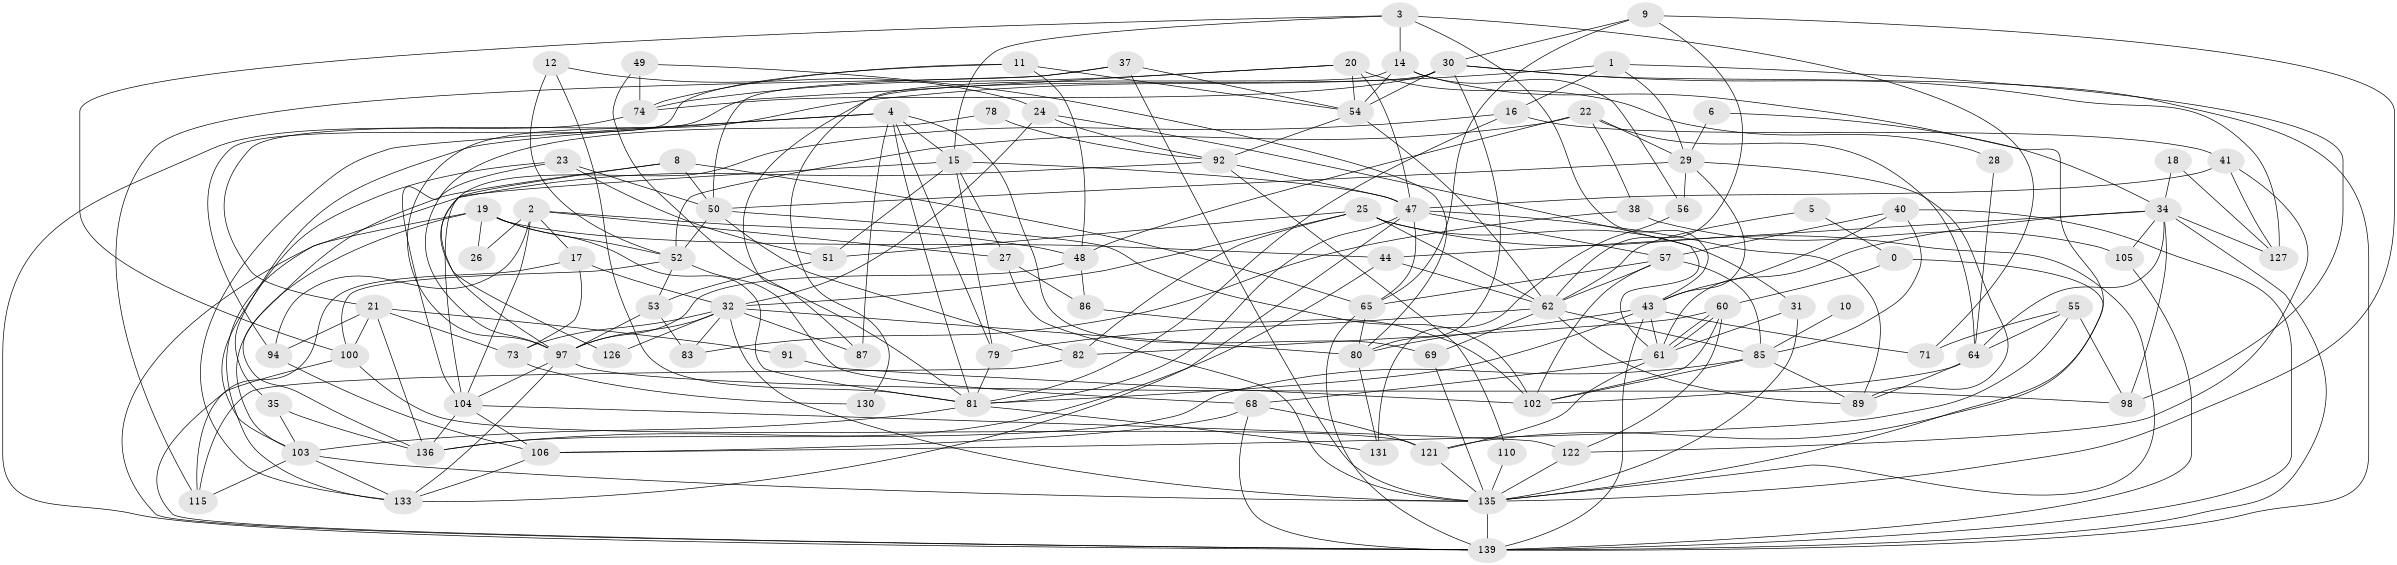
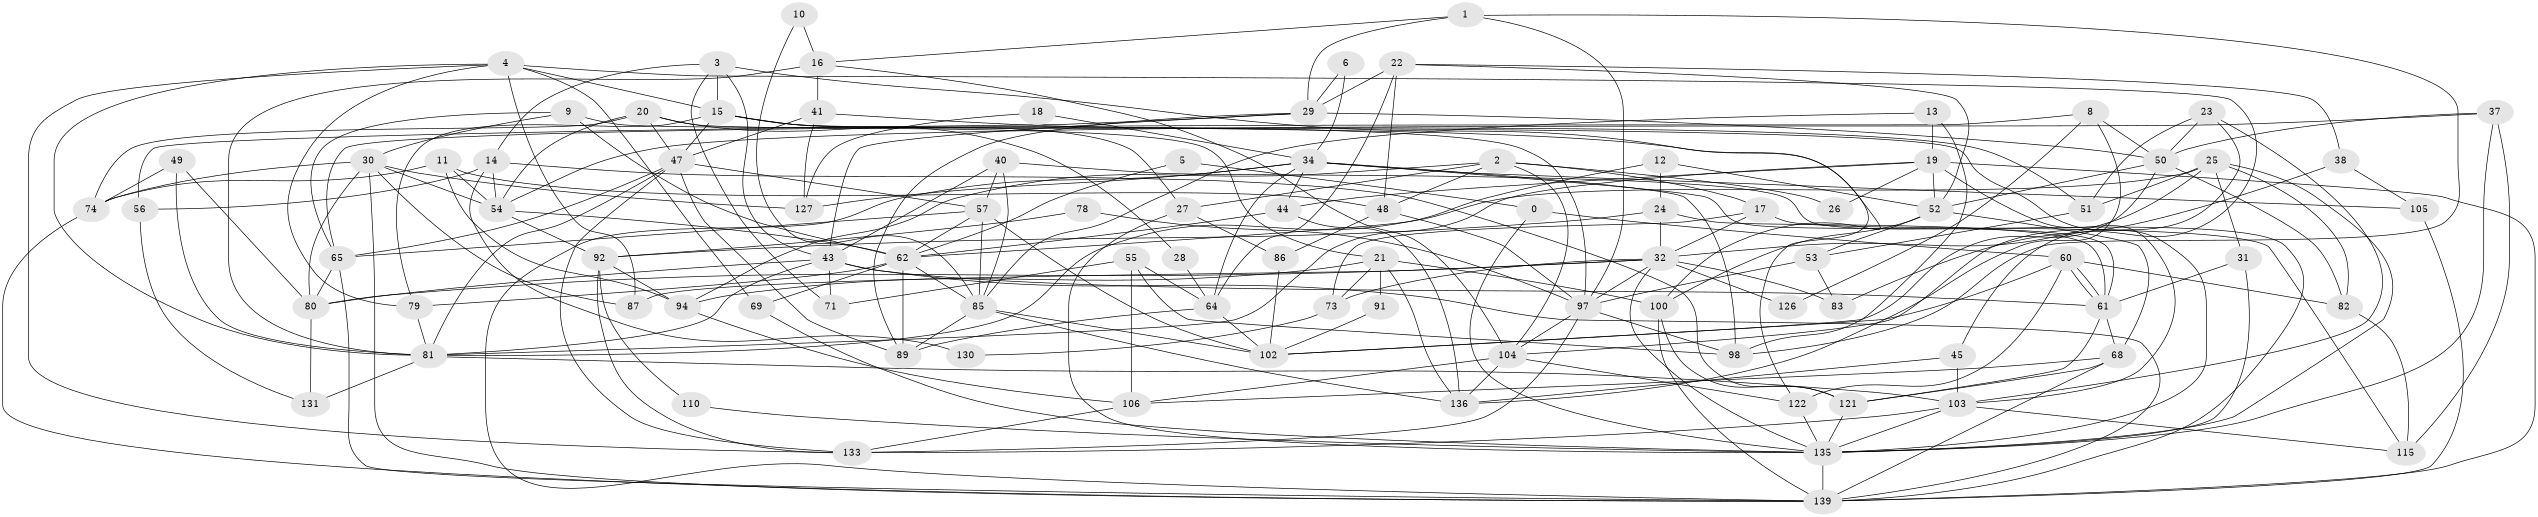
edge "10" -- "16": added
node "13": added
edge "92" -- "47": now "92" -- "94"
node "35": label "35" -> "45"
